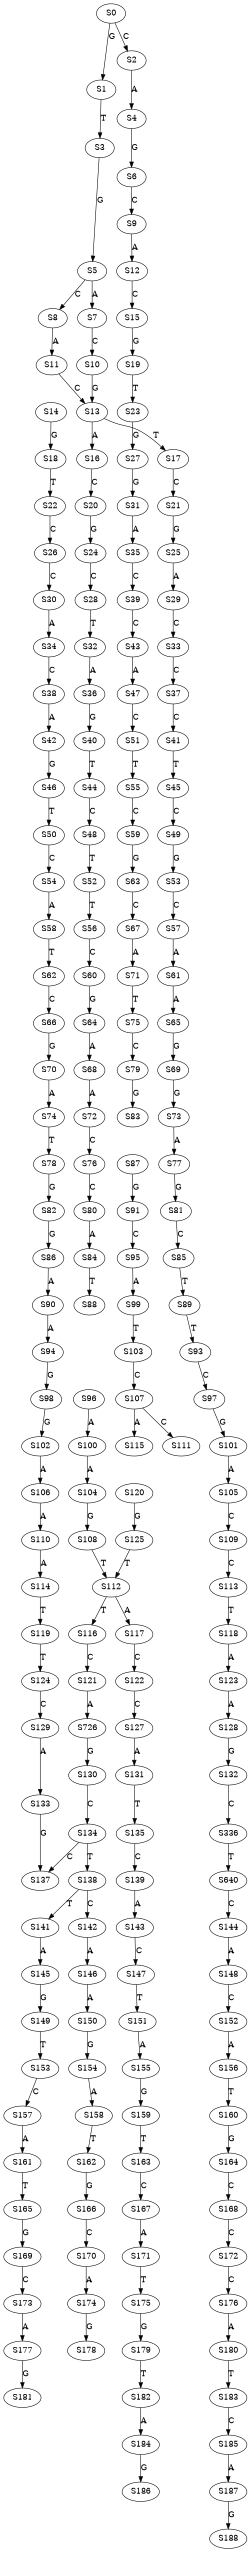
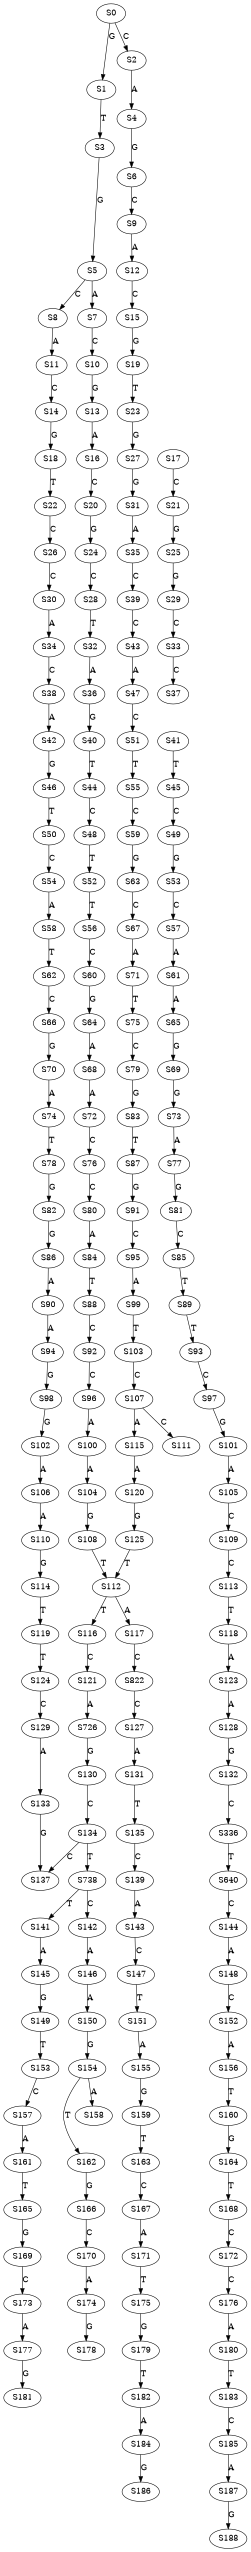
edge "S11" -> "S13": now "S11" -> "S14"
edge "S13" -> "S17": removed, label "T"
edge "S25" -> "S29": label "A" -> "G"
edge "S37" -> "S41": removed, label "C"
edge "S83" -> "S87": added, label "T"
node "S92": added
edge "S115" -> "S120": added, label "A"
edge "S110" -> "S114": label "A" -> "G"
node "S122": label "S122" -> "S822"
node "S138": label "S138" -> "S738"
edge "S158" -> "S162": now "S154" -> "S162"
edge "S164" -> "S168": label "C" -> "T"
